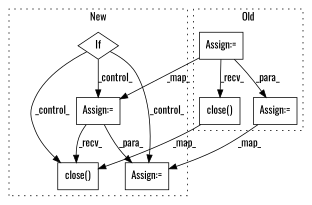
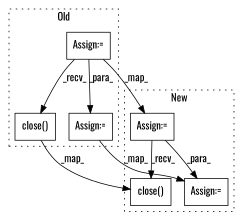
node "If": removed
